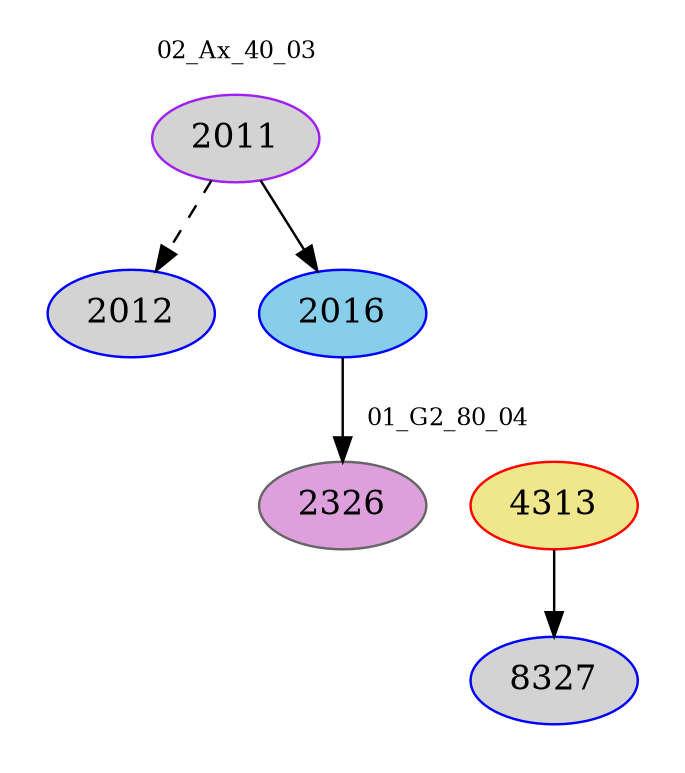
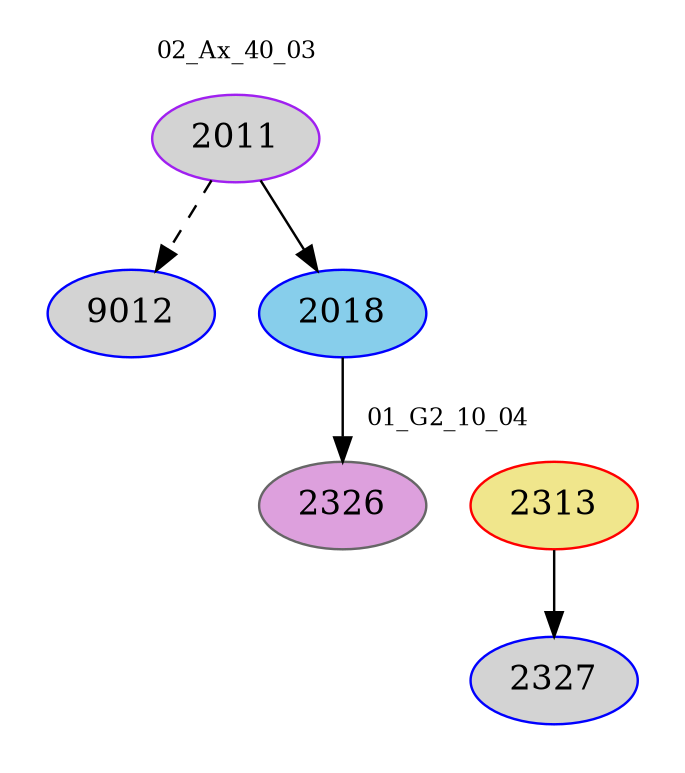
node "2012": label "2012" -> "9012"
node "2016": label "2016" -> "2018"
cluster "01_G2_80_04": label "01_G2_80_04" -> "01_G2_10_04"
node "4313": label "4313" -> "2313"
node "8327": label "8327" -> "2327"
